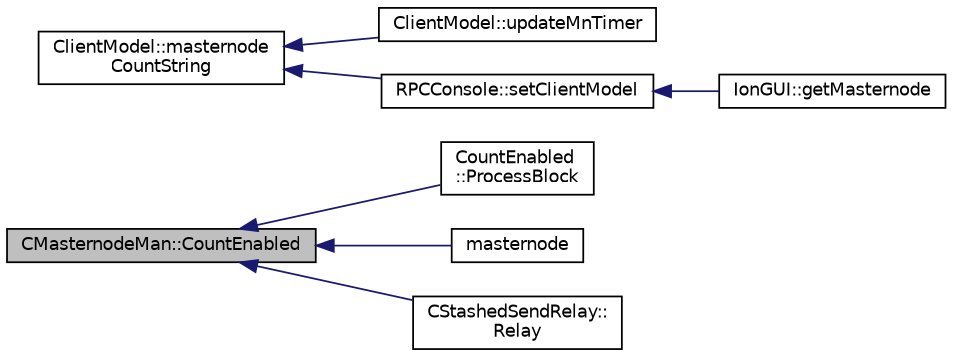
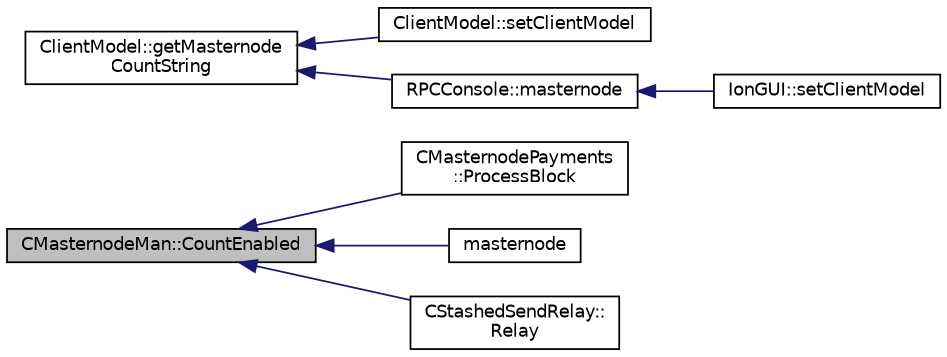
node "ClientModel::updateMnTimer": label "ClientModel::updateMnTimer" -> "ClientModel::setClientModel"
node "ClientModel::masternode CountString": label "ClientModel::masternode CountString" -> "ClientModel::getMasternode CountString"
node "RPCConsole::setClientModel": label "RPCConsole::setClientModel" -> "RPCConsole::masternode"
node "IonGUI::getMasternode": label "IonGUI::getMasternode" -> "IonGUI::setClientModel"
node "CountEnabled ::ProcessBlock": label "CountEnabled ::ProcessBlock" -> "CMasternodePayments ::ProcessBlock"
